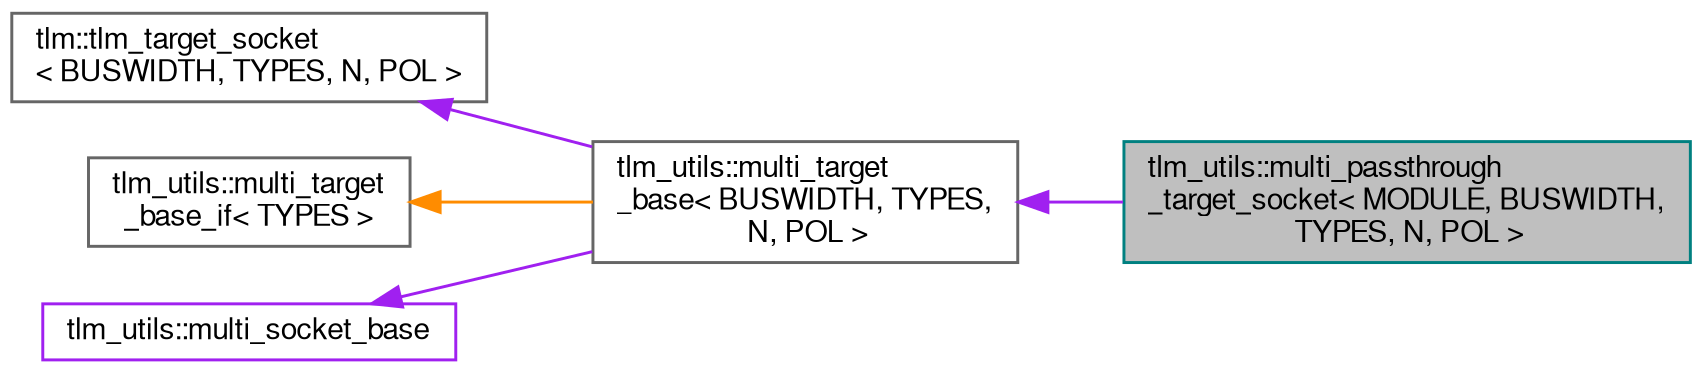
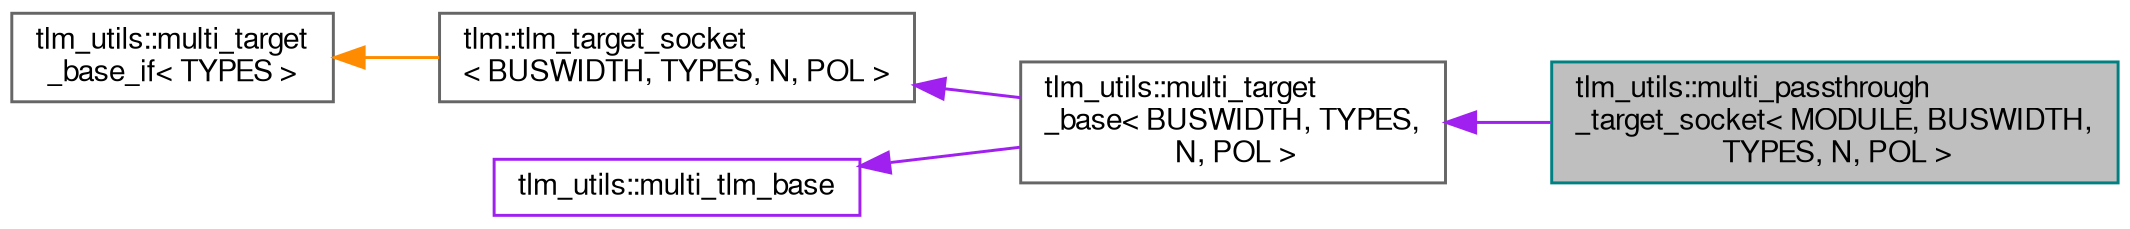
edge "tlm_utils::multi_target _base< BUSWIDTH, TYPES, N, POL >" -> "tlm_utils::multi_target _base_if< TYPES >": now "tlm::tlm_target_socket < BUSWIDTH, TYPES, N, POL >" -> "tlm_utils::multi_target _base_if< TYPES >"
node "tlm_utils::multi_socket_base": label "tlm_utils::multi_socket_base" -> "tlm_utils::multi_tlm_base"
